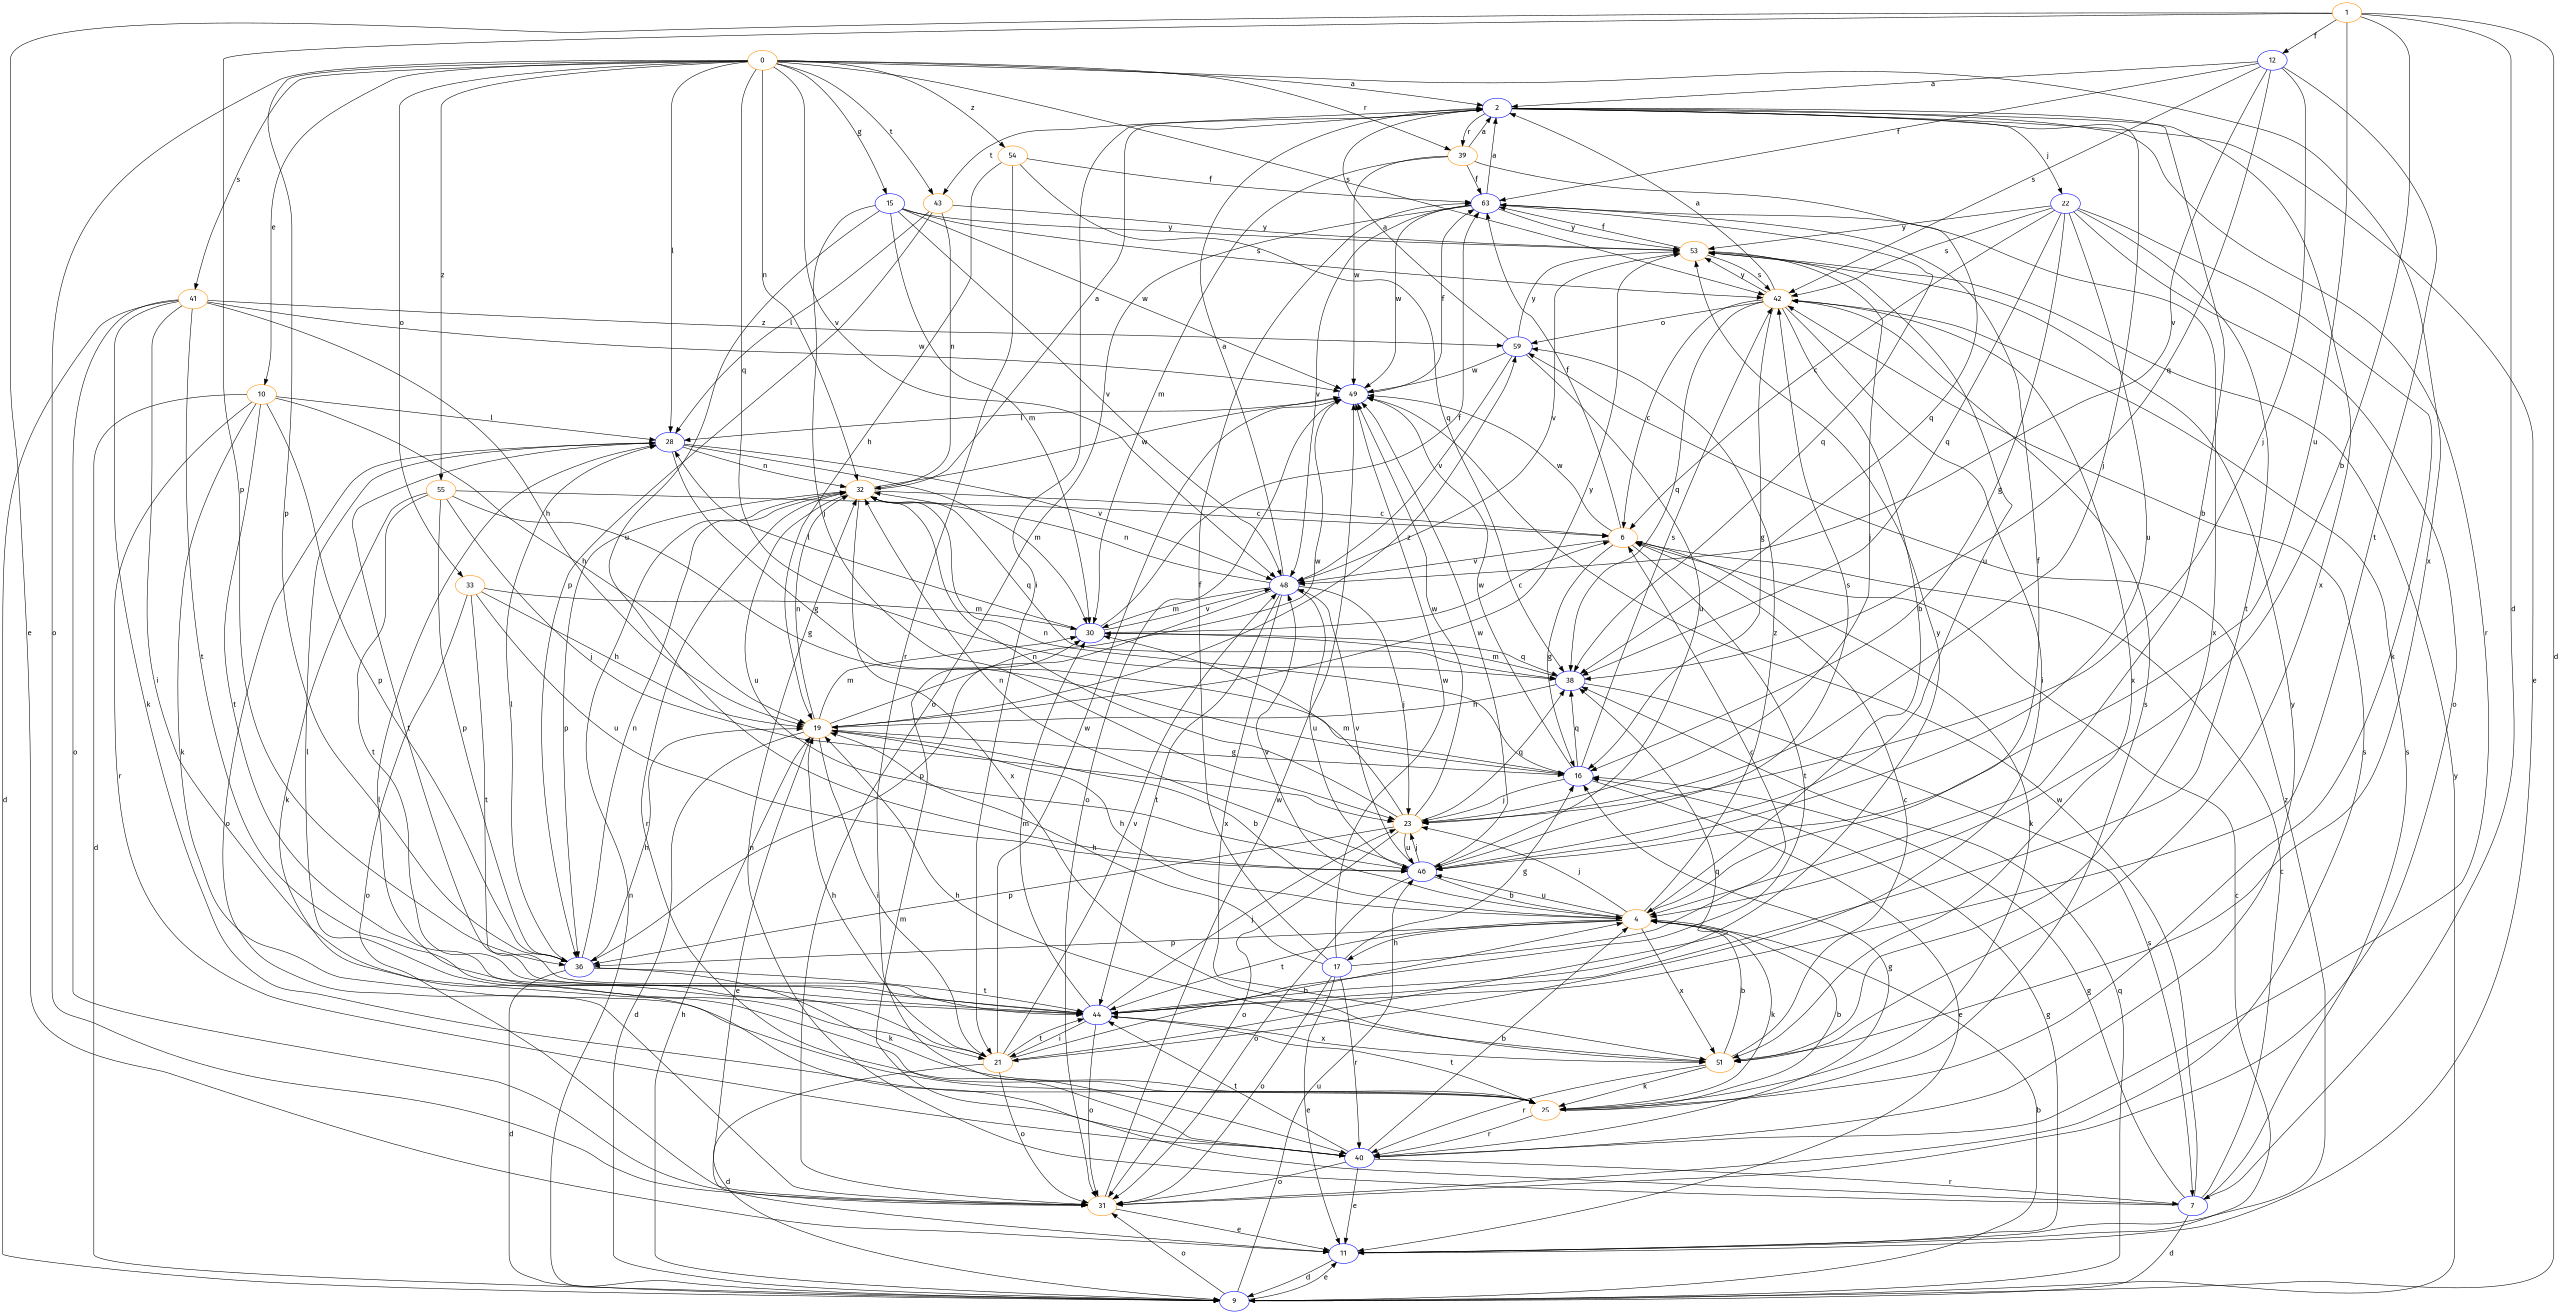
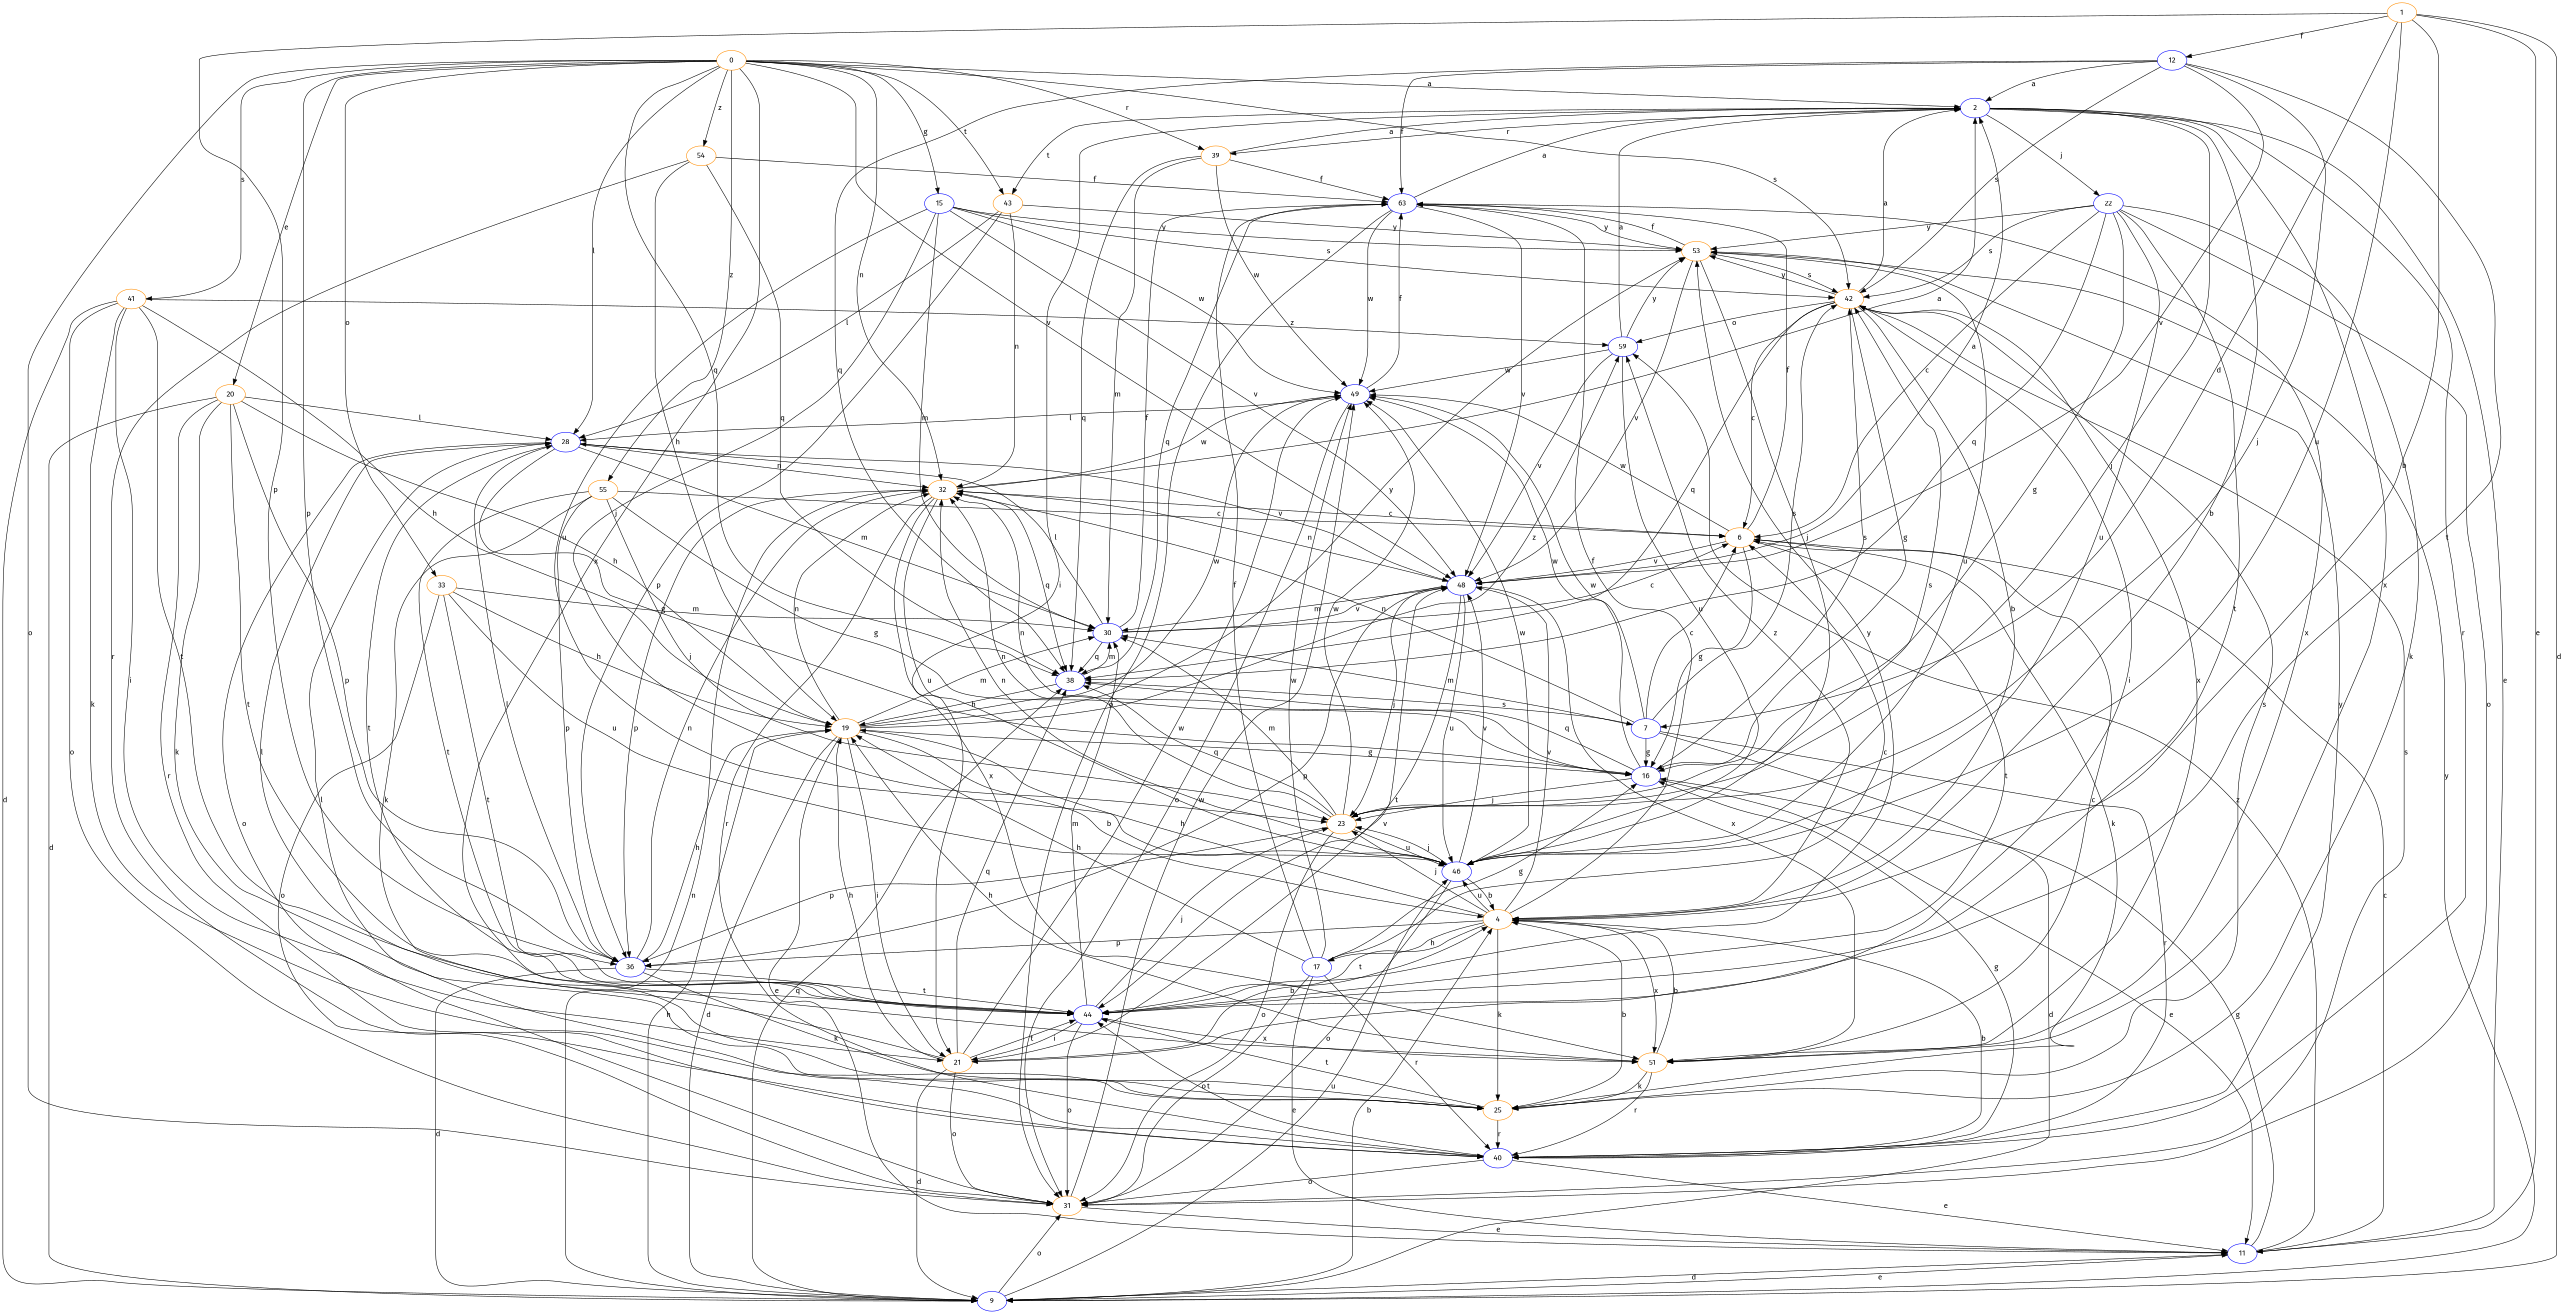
edge "41" -> "49": removed, label "w"
node "10": label "10" -> "20"
edge "40" -> "7": reversed
